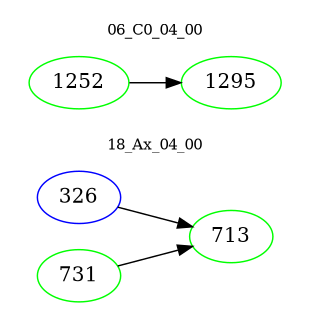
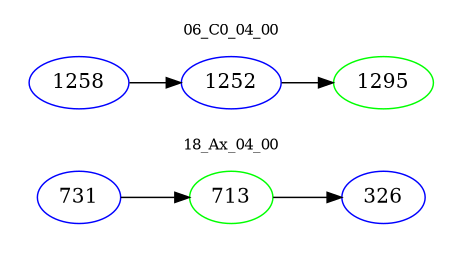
node "1258": added
node "1252": color green -> blue
edge "326" -> "713": reversed
node "731": color green -> blue
